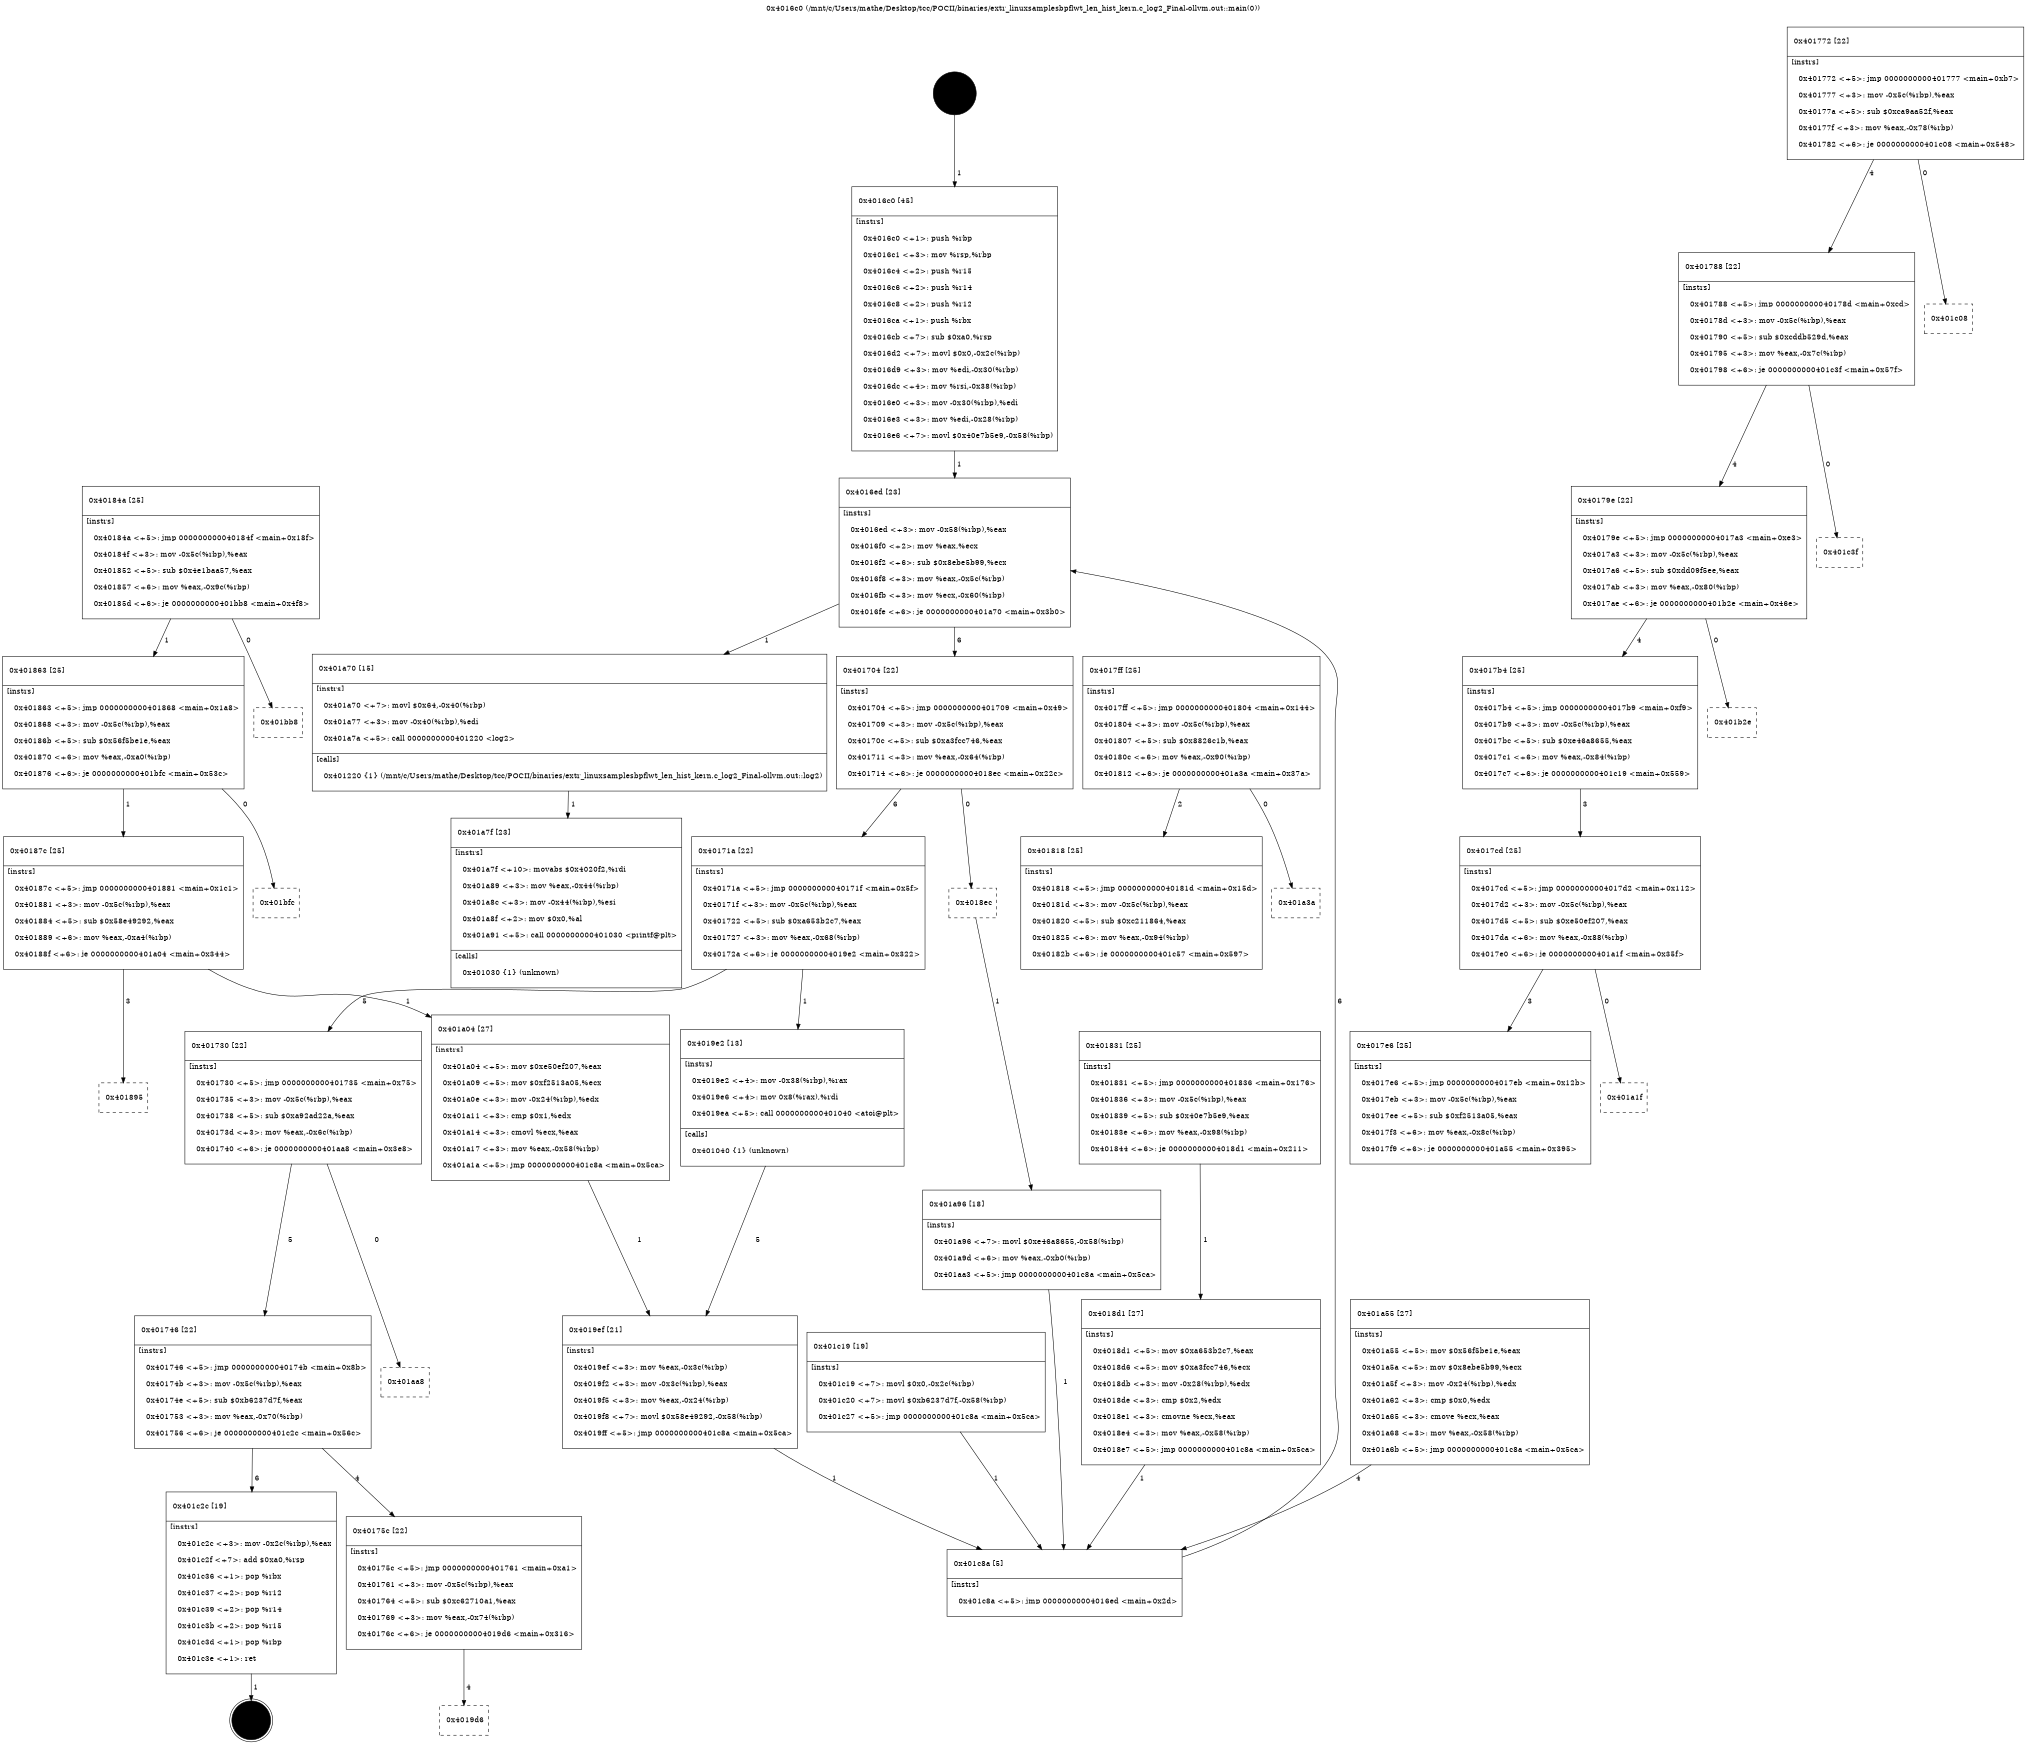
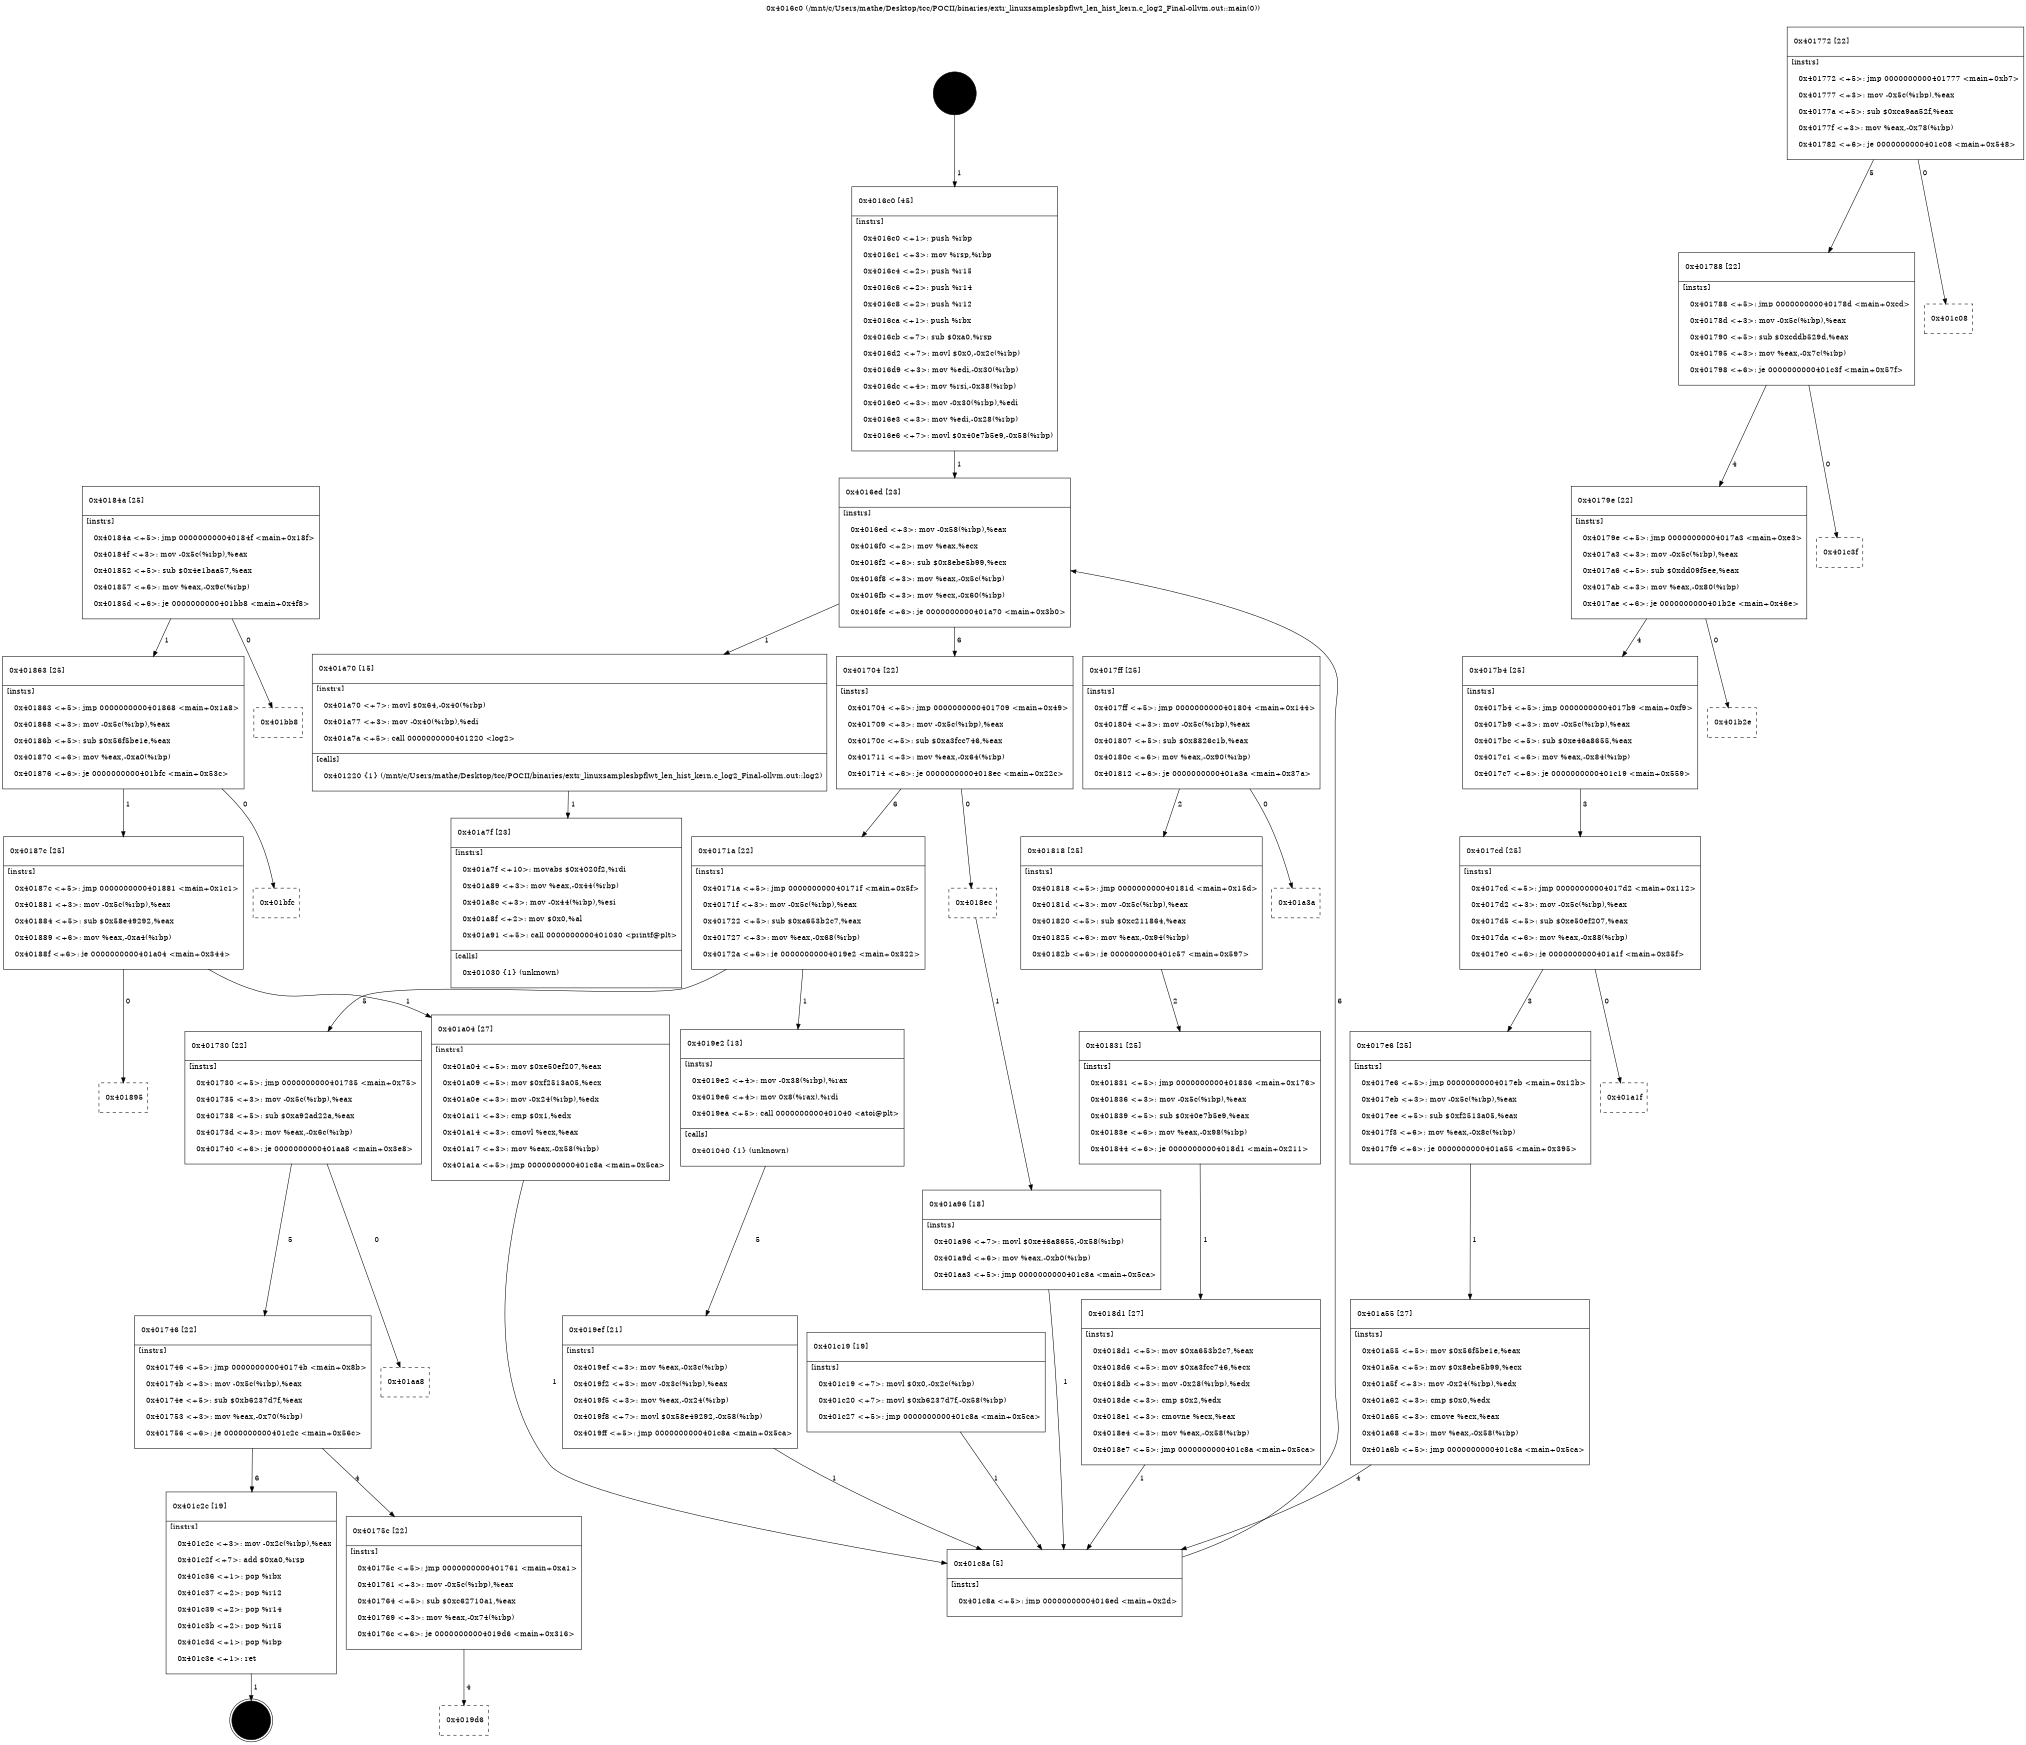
edge "0x401772 [22]" -> "0x401788 [22]": label " 4" -> " 5"
edge "0x401818 [25]" -> "0x401831 [25]": added, label "2"
edge "0x40187c [25]" -> "0x401895": label " 3" -> " 0"
edge "0x4017e6 [25]" -> "0x401a55 [27]": added, label "1"
edge "0x401a04 [27]" -> "0x4019ef [21]": now "0x401a04 [27]" -> "0x401c8a [5]"
